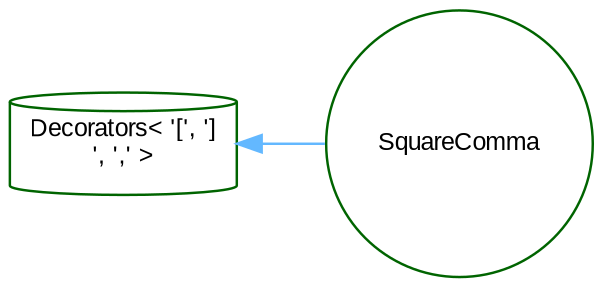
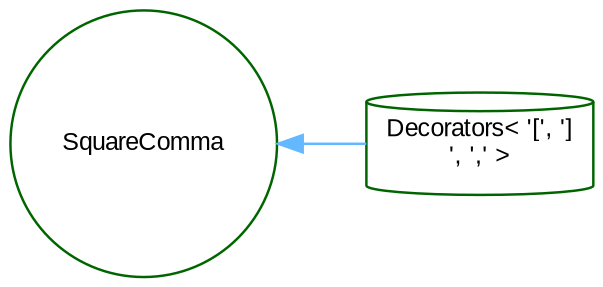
edge "SquareComma" -> "Decorators< '[', '] ', ',' >": reversed
